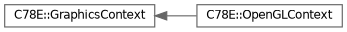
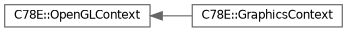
edge "C78E::OpenGLContext" -> "C78E::GraphicsContext": reversed
